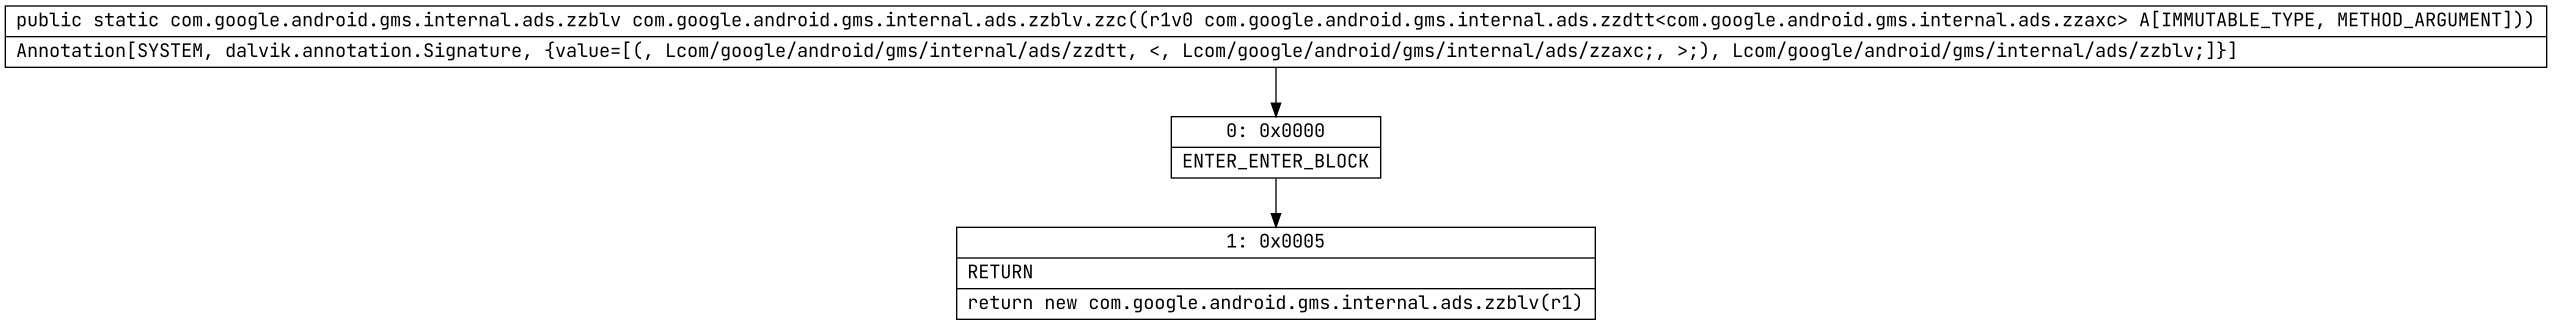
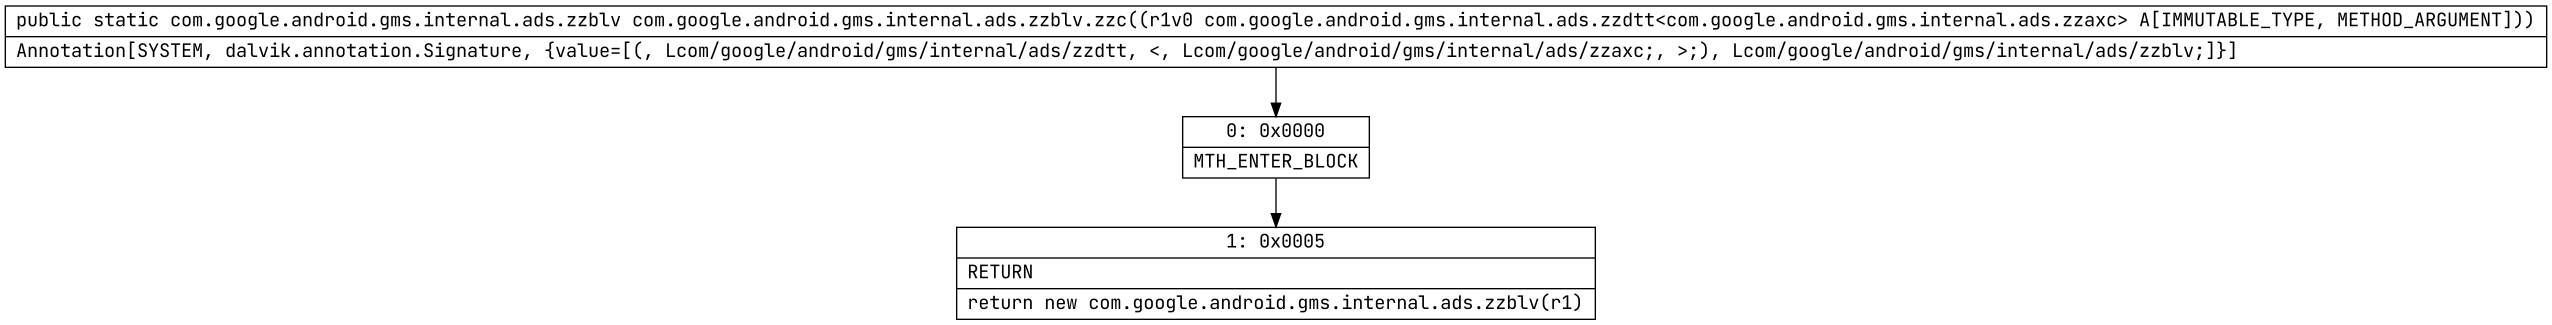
node "0: 0x0000": text "ENTER_ENTER_BLOCK" -> "MTH_ENTER_BLOCK"
